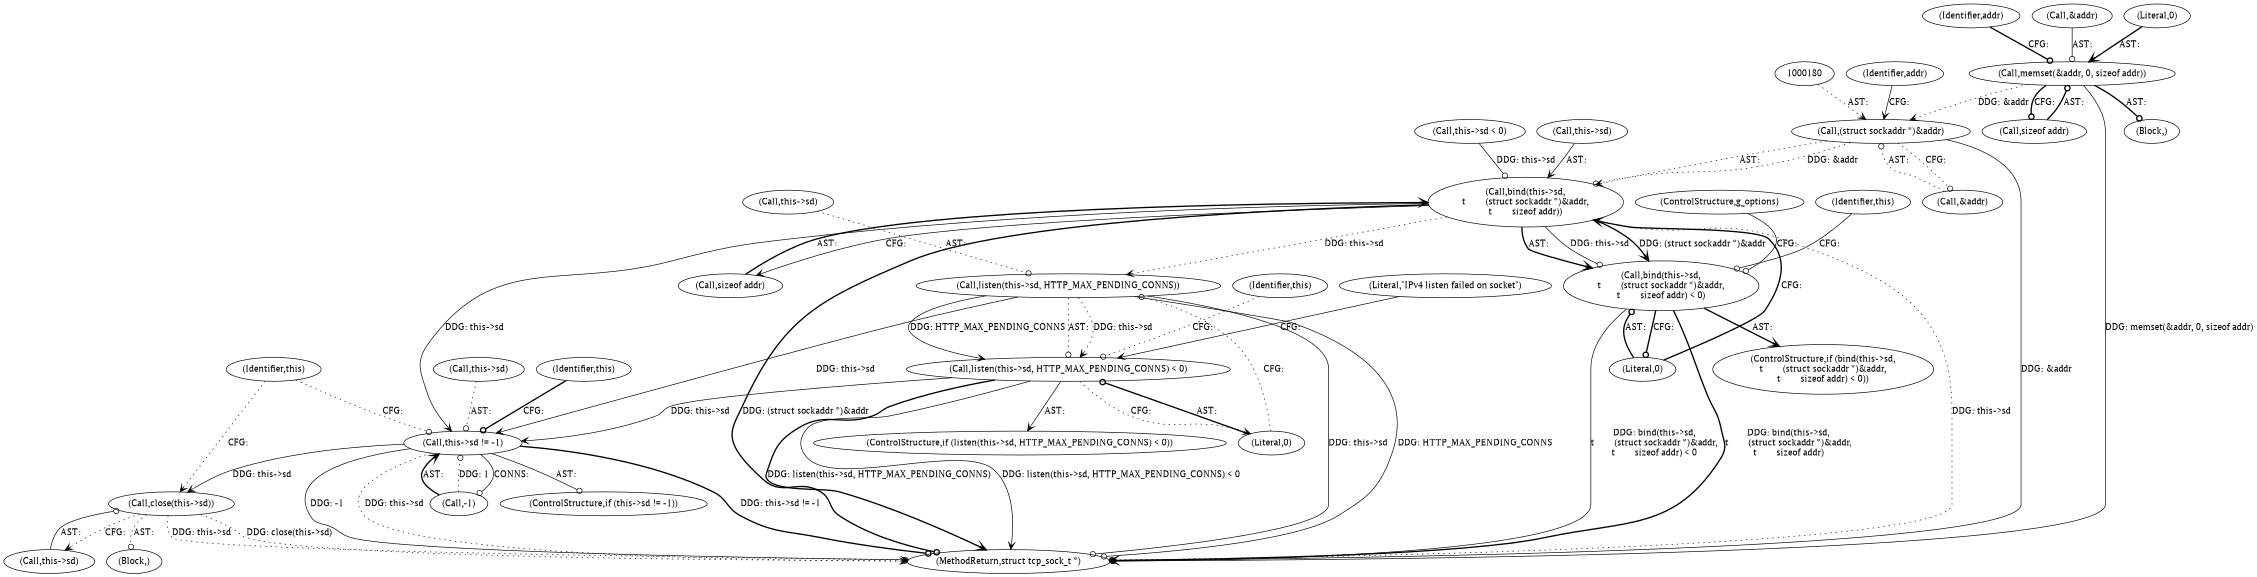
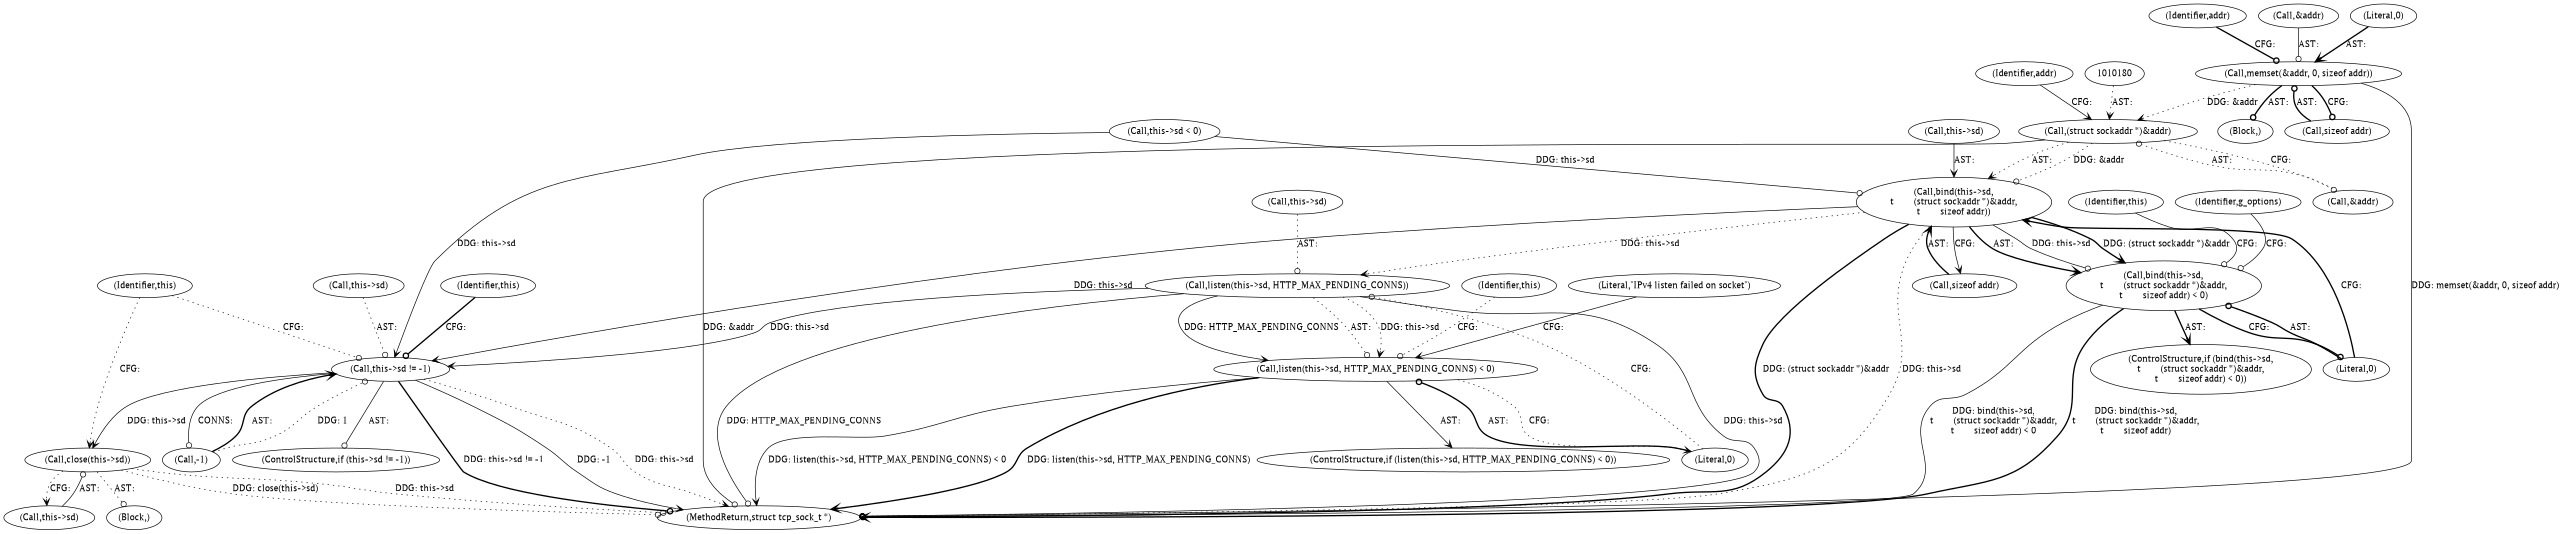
node "1000180": label "1000180" -> "1010180"
node "(ControlStructure,g_options)": label "(ControlStructure,g_options)" -> "(Identifier,g_options)"
edge "(Call,listen(this->sd, HTTP_MAX_PENDING_CONNS) < 0)" -> "(Call,this->sd != -1)": now "(Call,this->sd < 0)" -> "(Call,this->sd != -1)"
